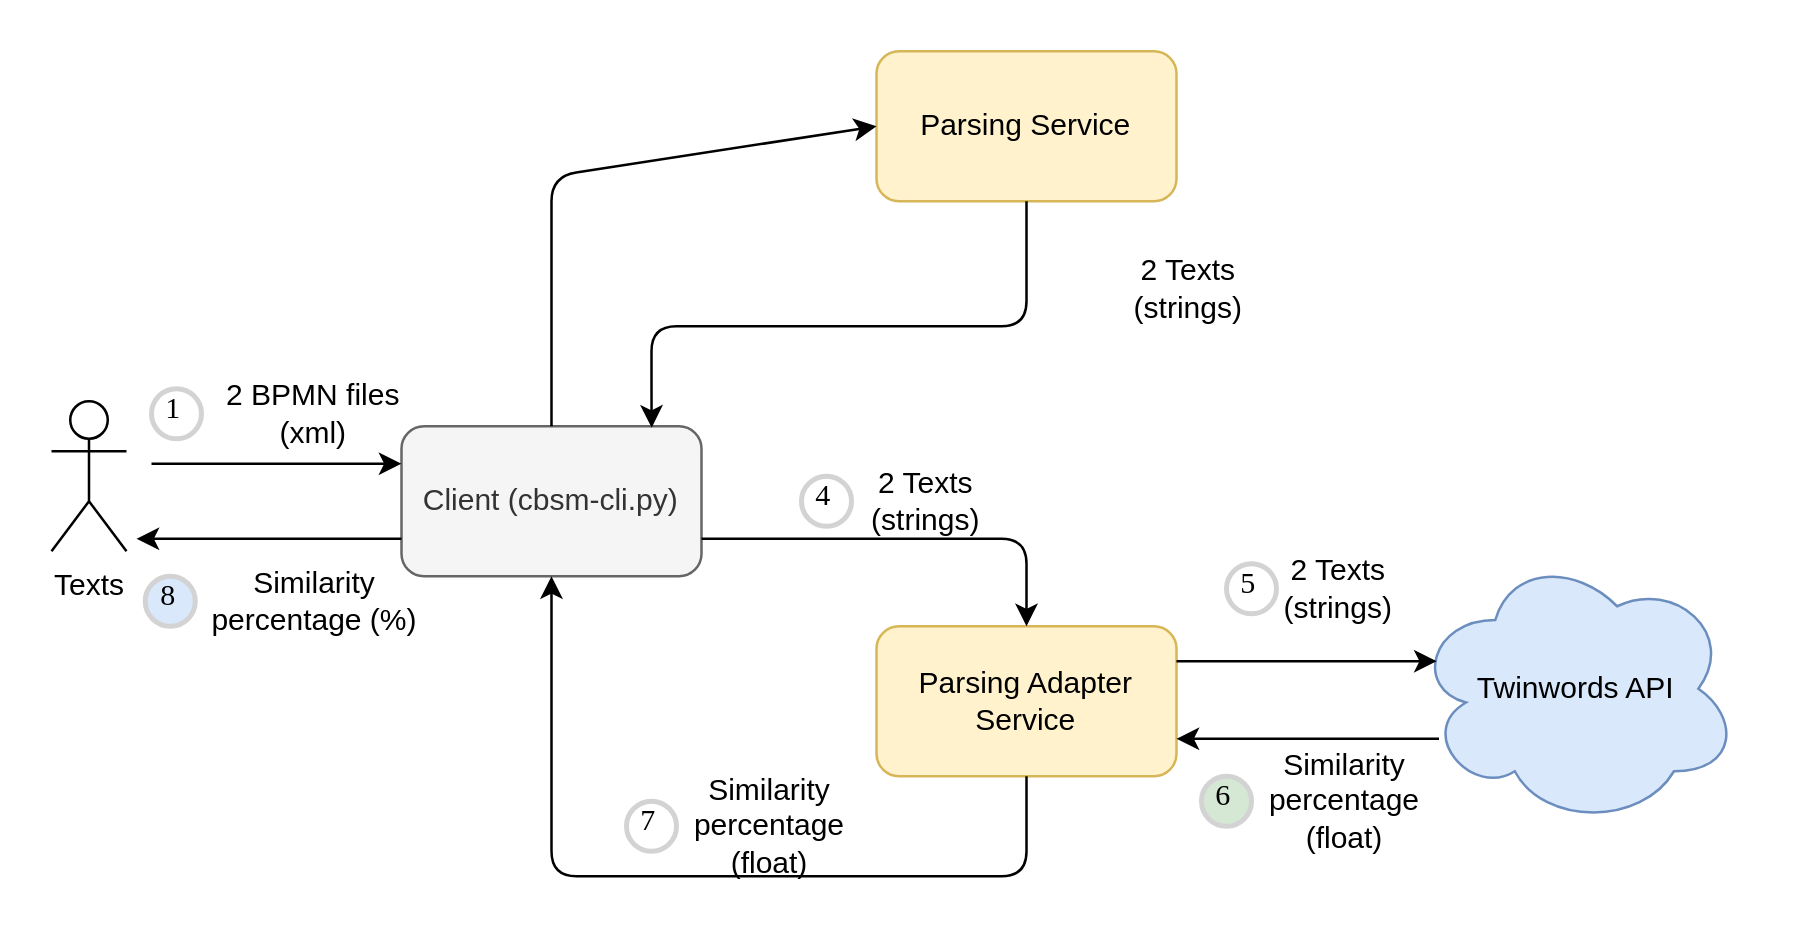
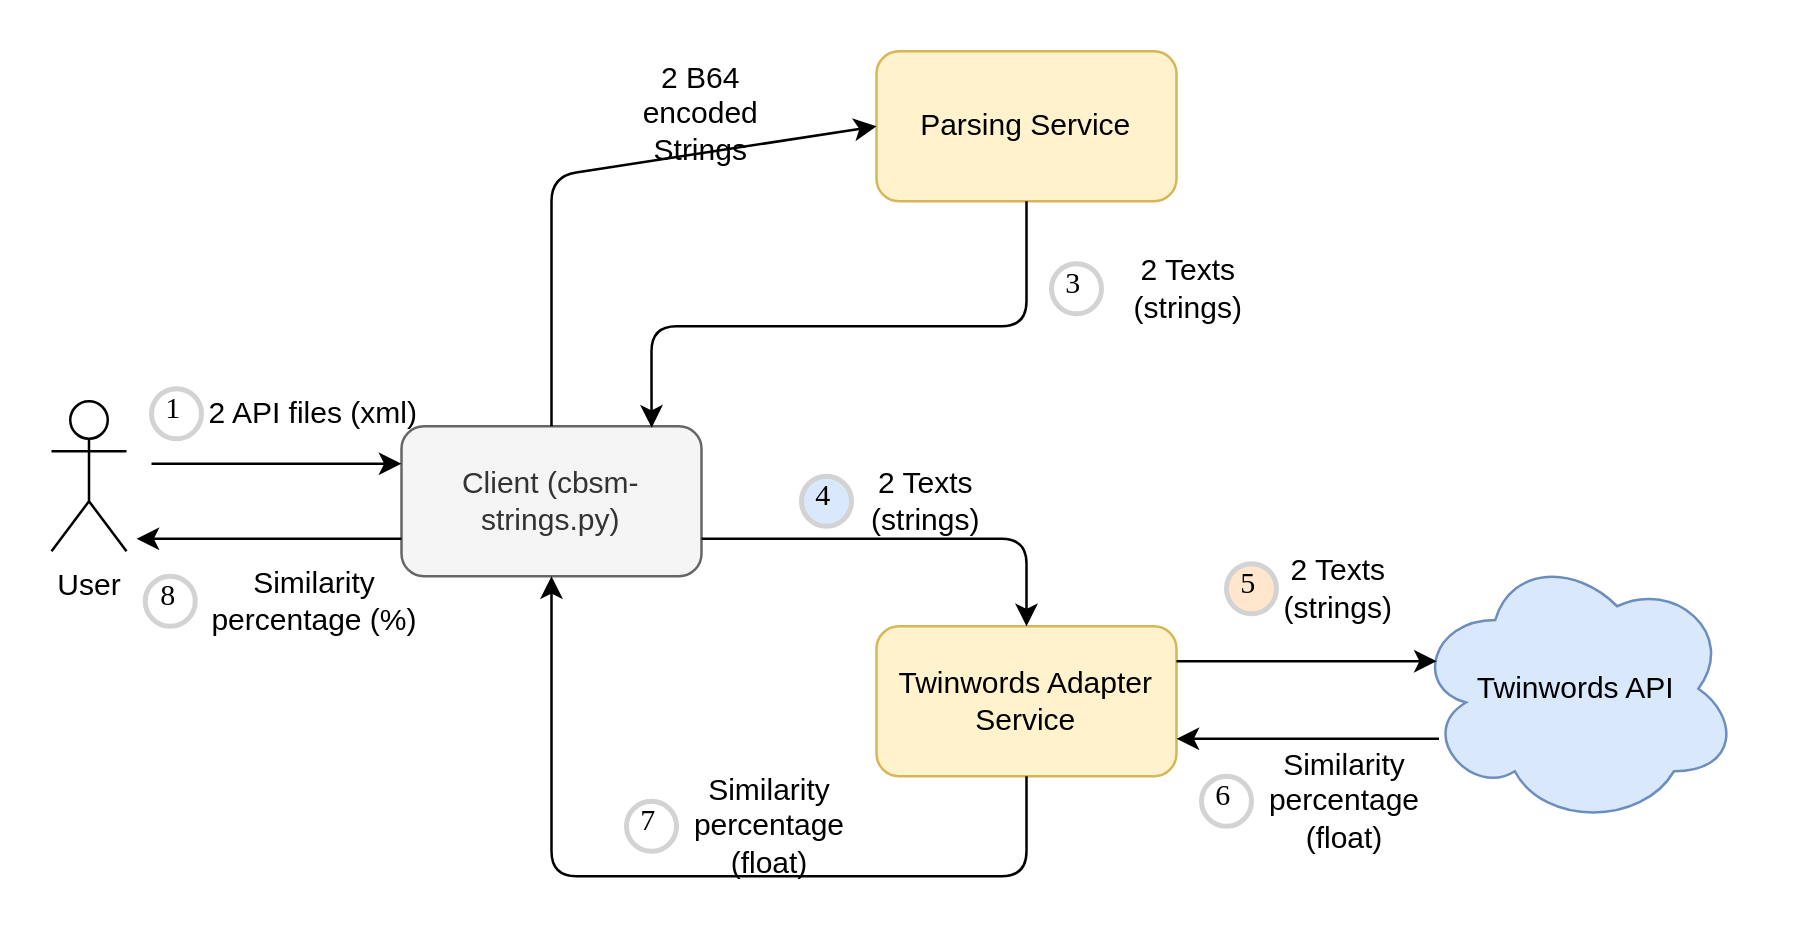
node "2 B64 encoded Strings": added
node "3": added
node "2 BPMN files (xml)": label "2 BPMN files (xml)" -> "2 API files (xml)"
node "Client (cbsm-cli.py)": label "Client (cbsm-cli.py)" -> "Client (cbsm-strings.py)"
node "4": fillcolor #ffffff -> #dae8fc
node "Texts": label "Texts" -> "User"
node "5": fillcolor #ffffff -> #ffe6cc
node "8": fillcolor #dae8fc -> #ffffff
node "Parsing Adapter Service": label "Parsing Adapter Service" -> "Twinwords Adapter Service"
node "6": fillcolor #d5e8d4 -> #ffffff
